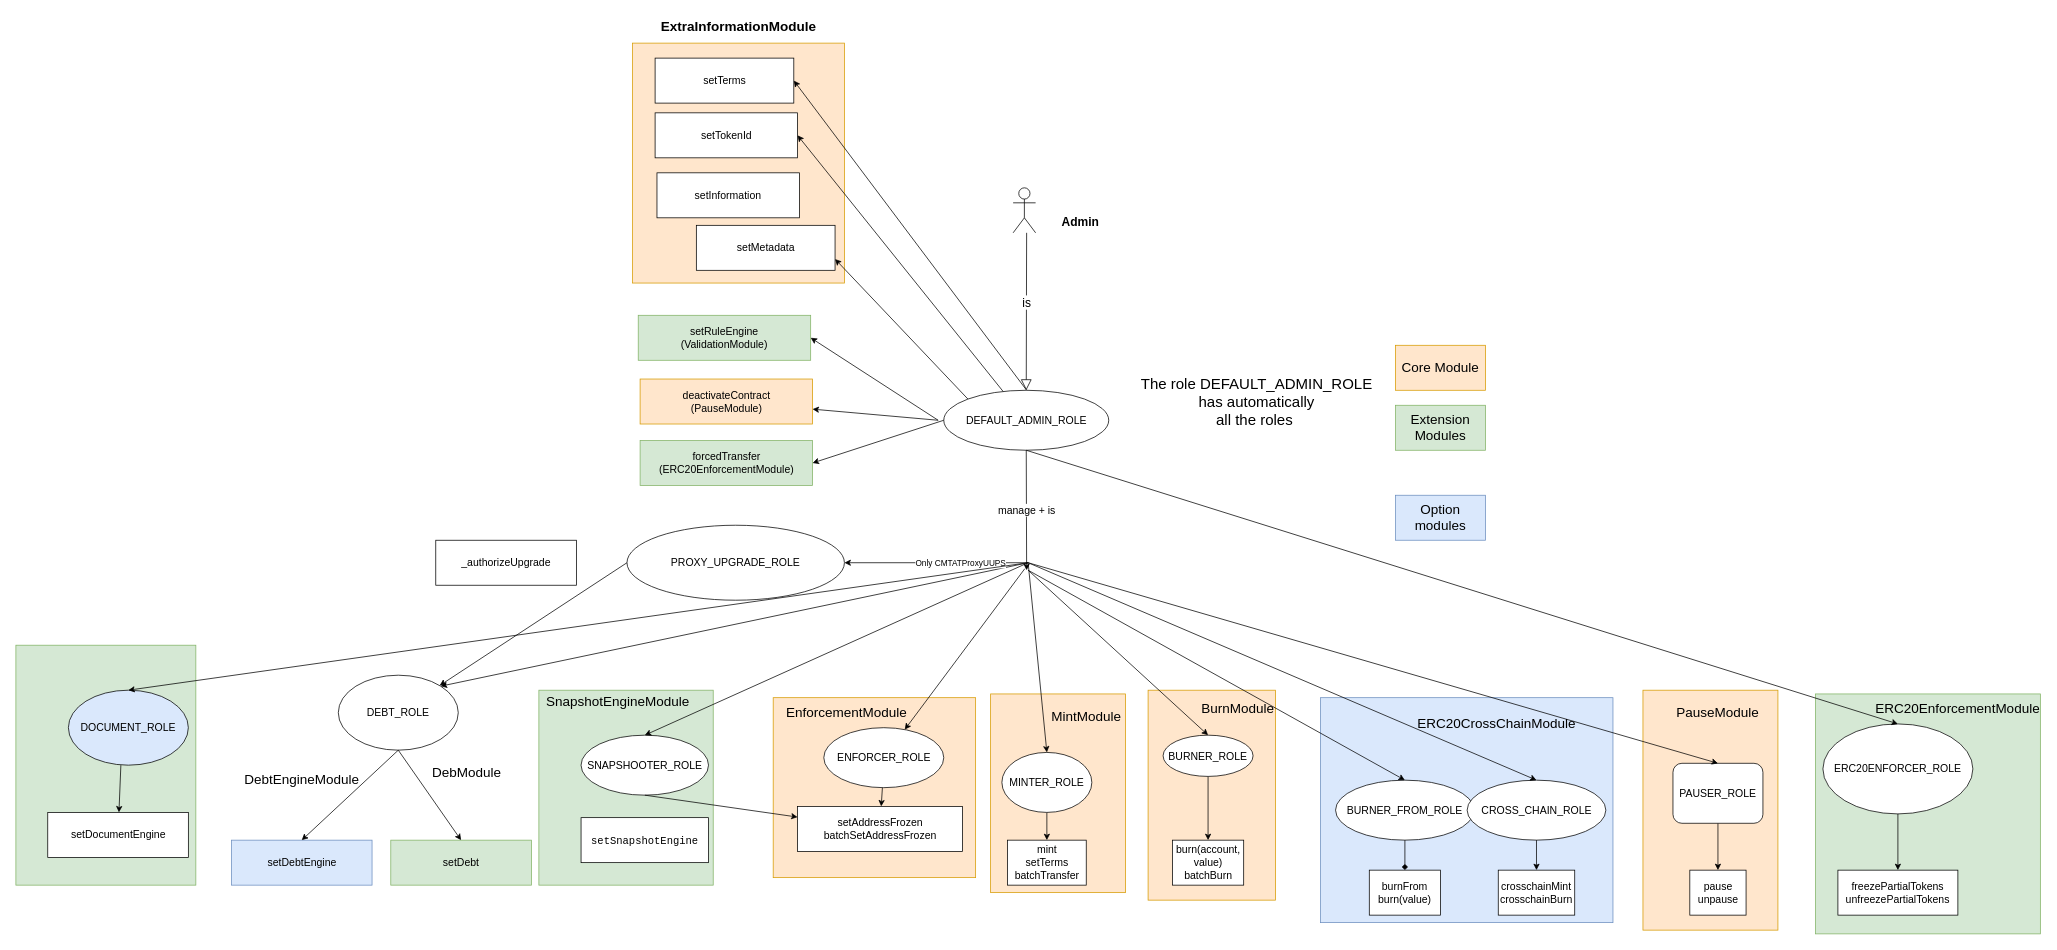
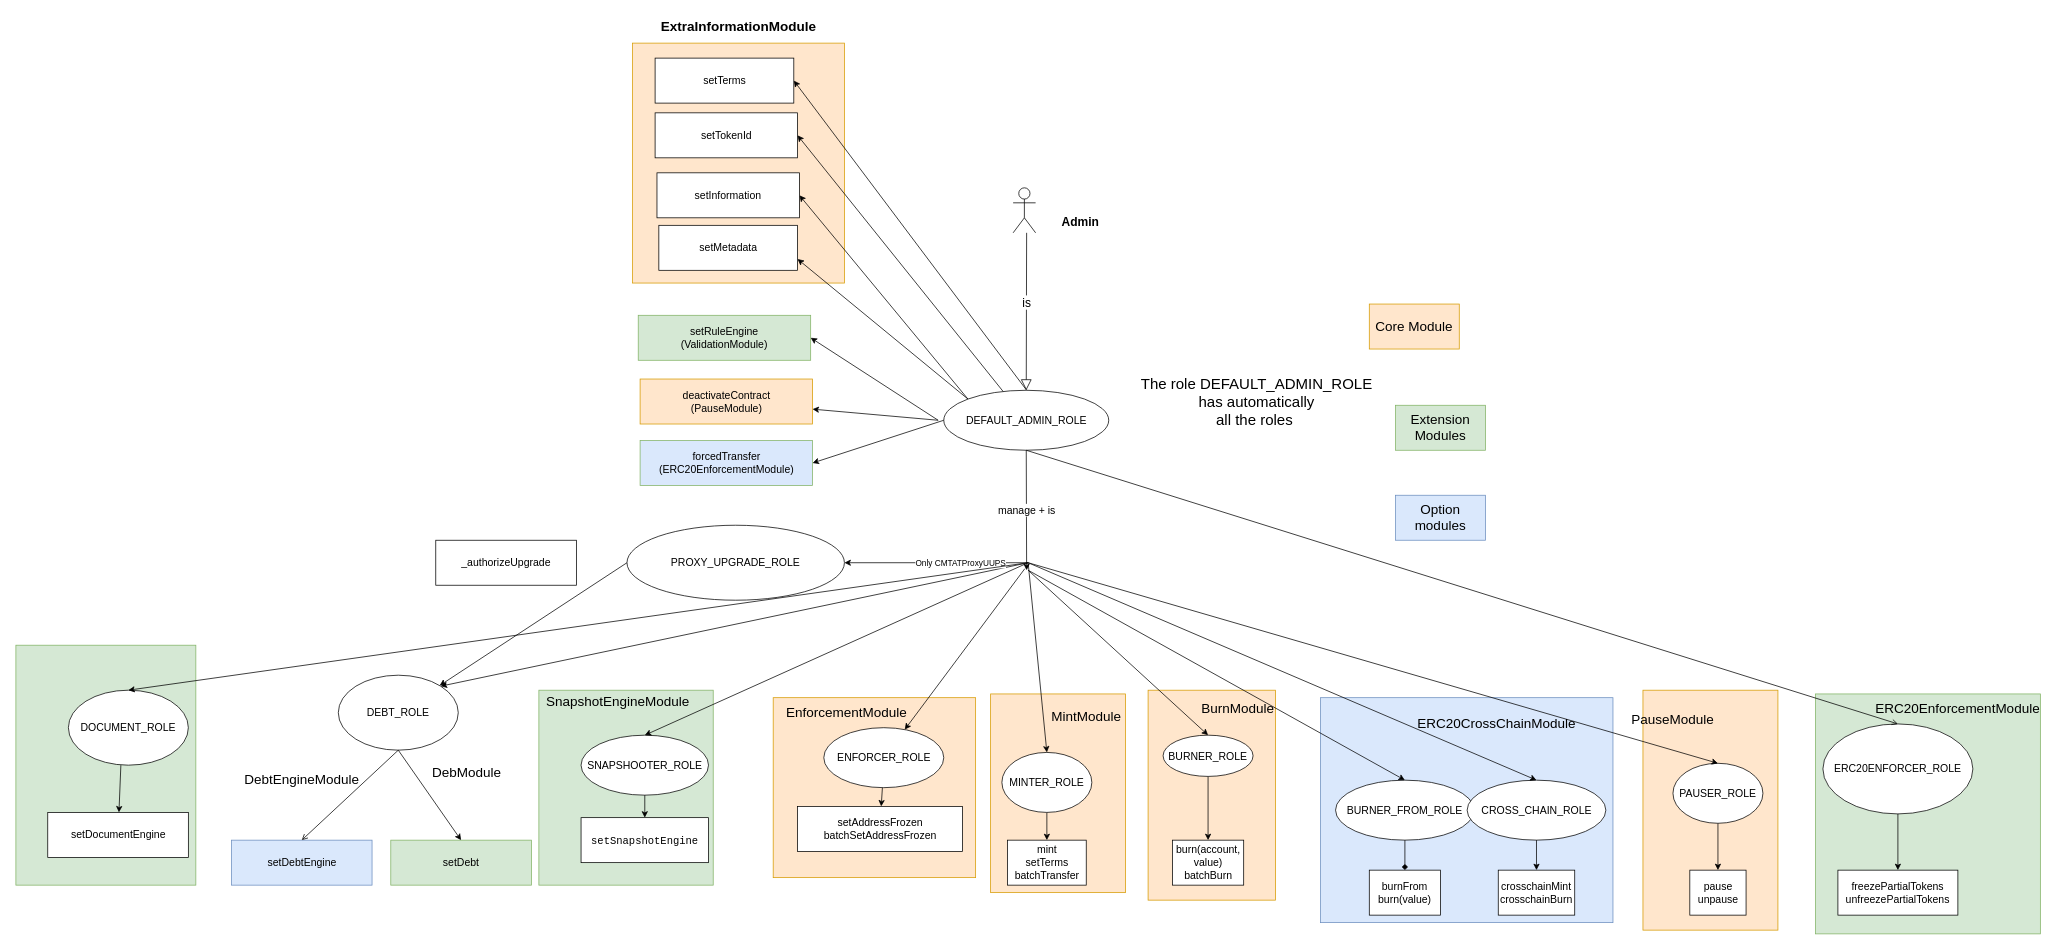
node "setMetadata": moved (765, 248) -> (728, 248)
edge "DEFAULT_ADMIN_ROLE" -> "setInformation": added
node "Core Module": moved (1440, 368) -> (1414, 327)
node "forcedTransfer (ERC20EnforcementModule)": fillcolor #d5e8d4 -> #dae8fc
node "PauseModule": moved (1718, 713) -> (1673, 720)
edge "DEFAULT_ADMIN_ROLE" -> "ERC20ENFORCER_ROLE": arrowhead classic -> open
node "DOCUMENT_ROLE": fillcolor #dae8fc -> #ffffff
node "PAUSER_ROLE": shape rounded rectangle -> ellipse
edge "SNAPSHOOTER_ROLE" -> "setAddressFrozen batchSetAddressFrozen": now "SNAPSHOOTER_ROLE" -> "setSnapshotEngine"
edge "DEBT_ROLE" -> "setDebtEngine": arrowhead classic -> open
